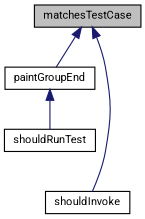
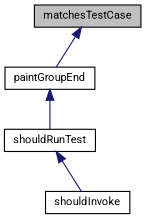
edge "shouldInvoke" -> "matchesTestCase": now "shouldInvoke" -> "shouldRunTest"
